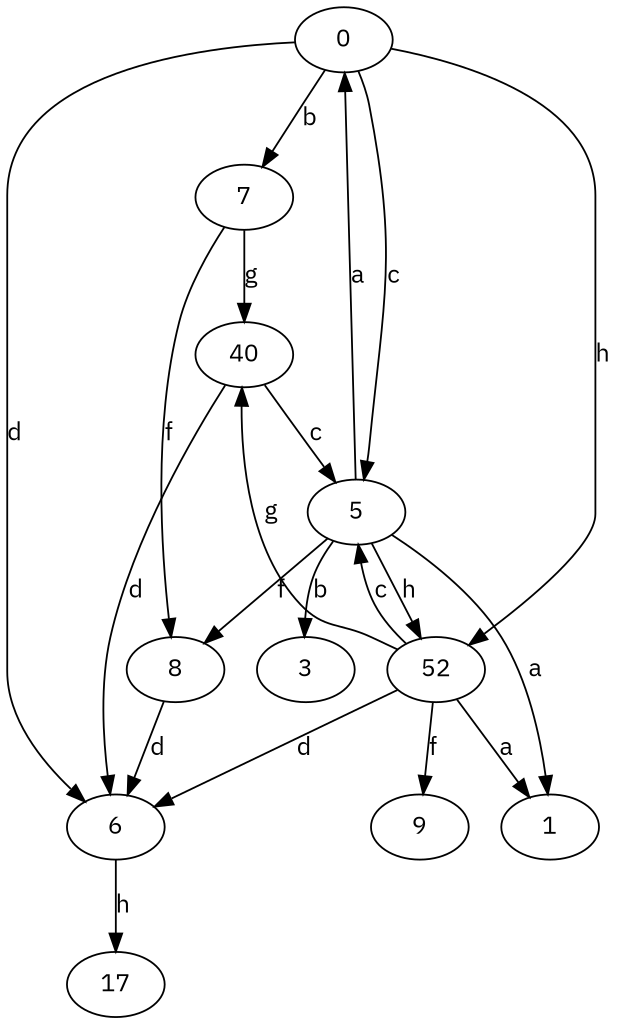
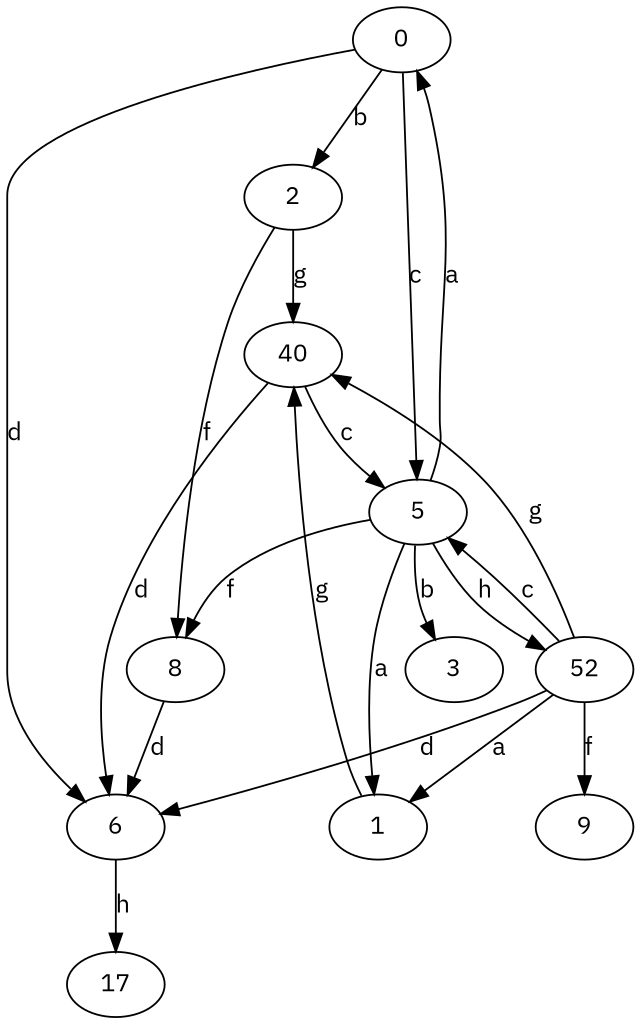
node "7": label "7" -> "2"
edge "0" -> "52": removed, label "h"
edge "1" -> "40": added, label "g"
